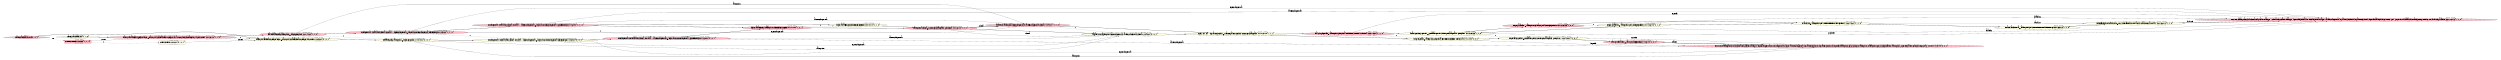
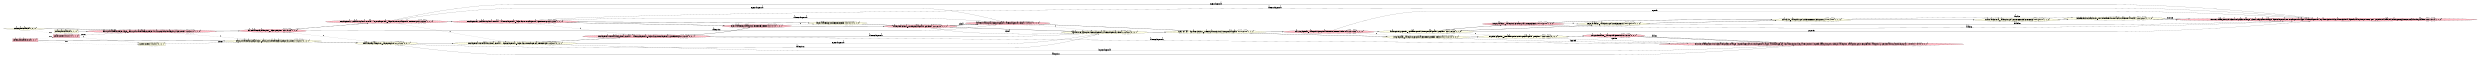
node "createDynamicTableSink['1', '0', '0']": added
node "createDynamicTableSource['0', '0', '1']": shape diamond -> box
node "createDynamicTableSink['0', '1', '0']": shape diamond -> box
edge "createDynamicTableSource['0', '0', '1']" -> "Context context@@@2@@@['0', '0', '1']": added, label "true"
